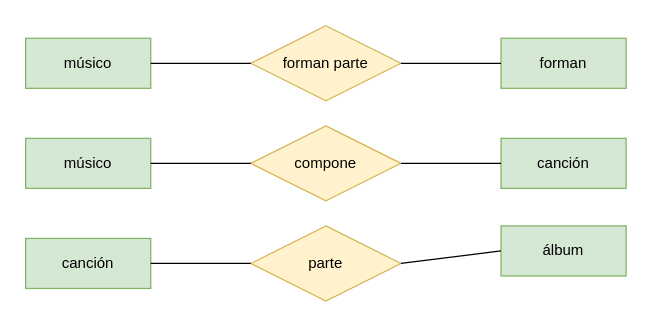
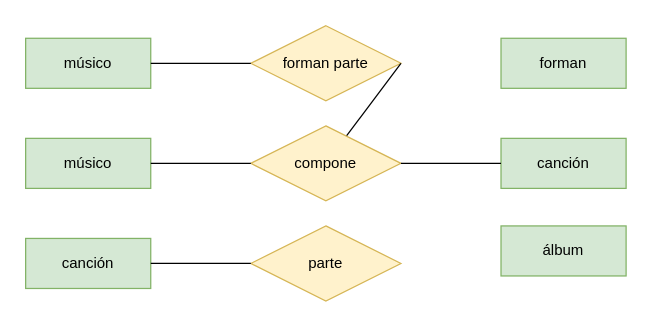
edge "forman parte" -- "forman": now "forman parte" -- "compone"
edge "álbum" -- "parte": removed
